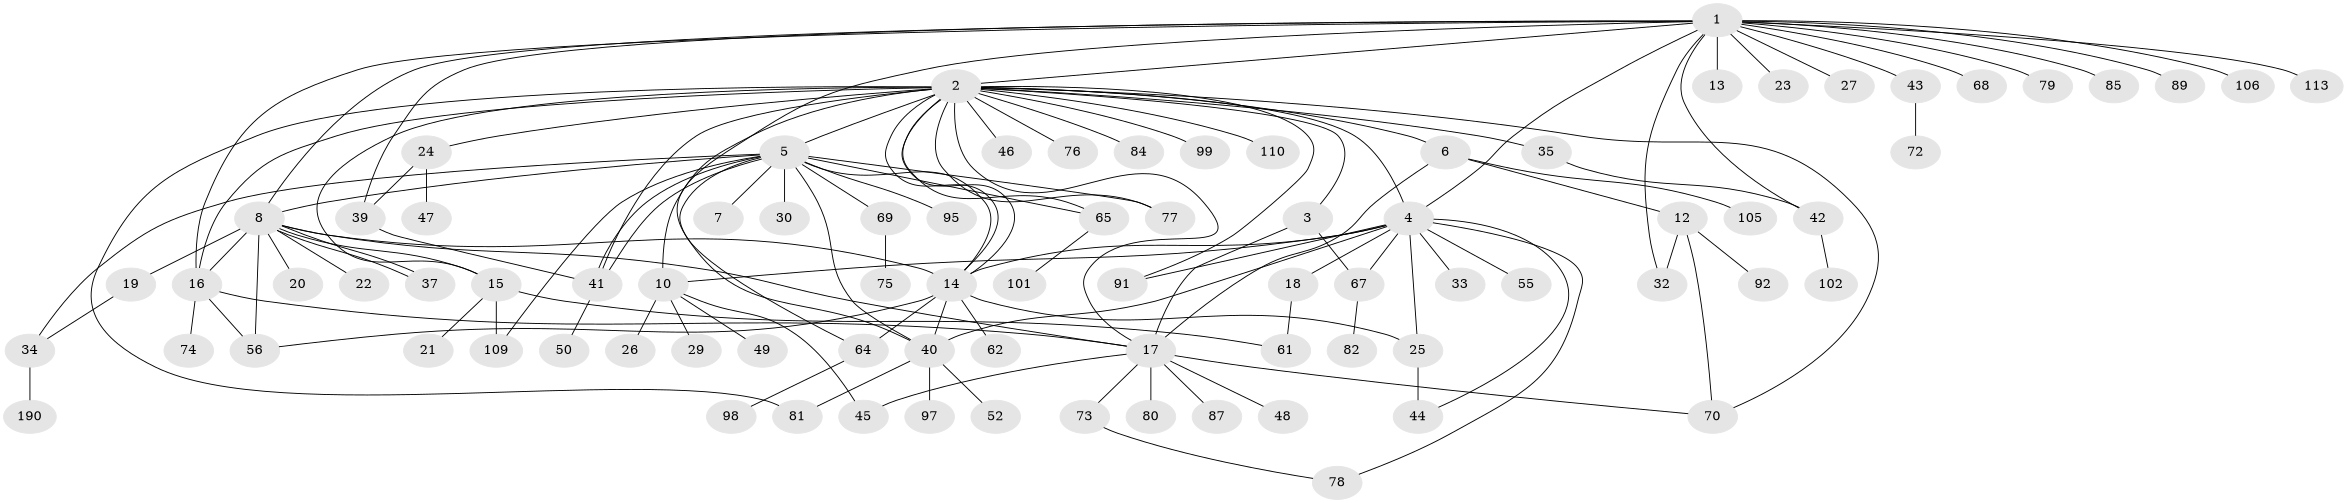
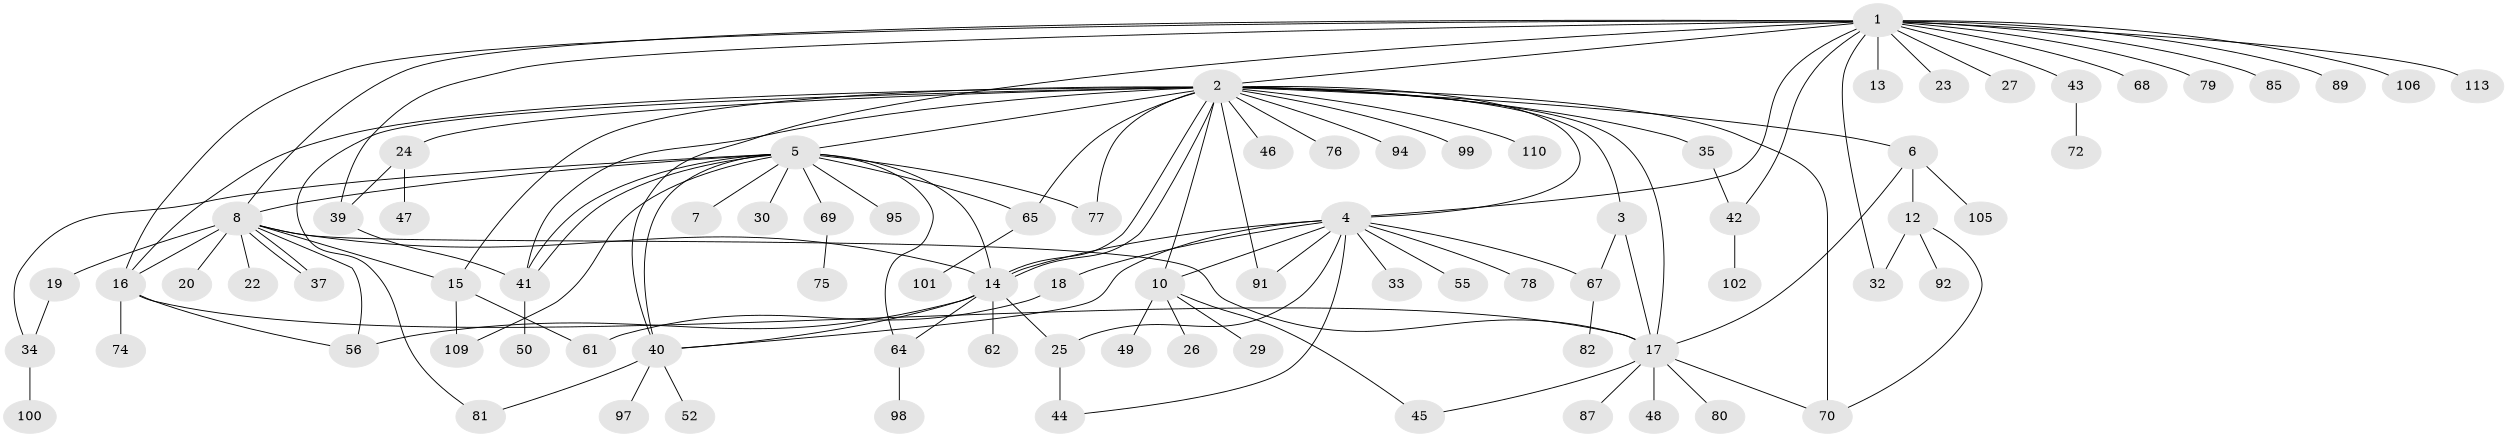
node "84": label "84" -> "94"
node "21": removed
node "190": label "190" -> "100"
node "73": removed
